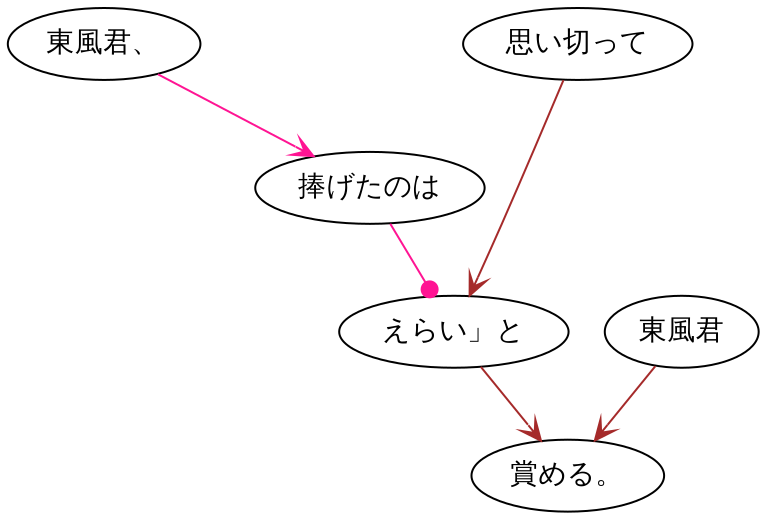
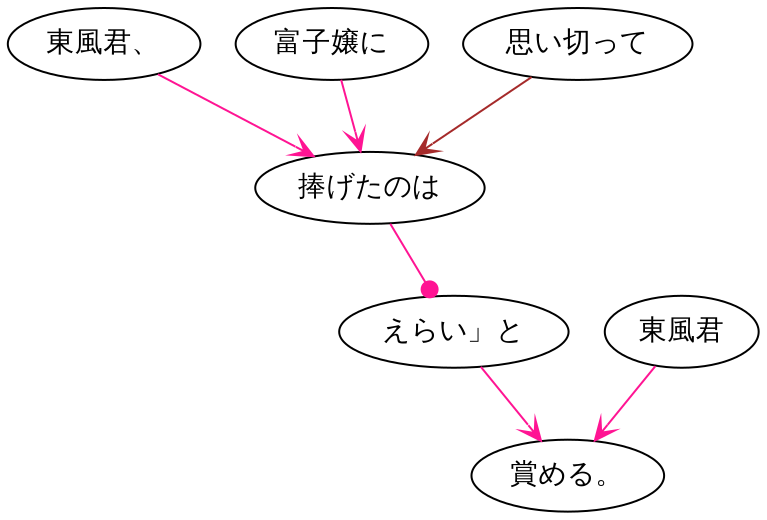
node "富子嬢に": added
edge "思い切って" -> "えらい」と": now "思い切って" -> "捧げたのは"
edge "えらい」と" -> "賞める。": color brown -> deeppink
edge "東風君" -> "賞める。": color brown -> deeppink
